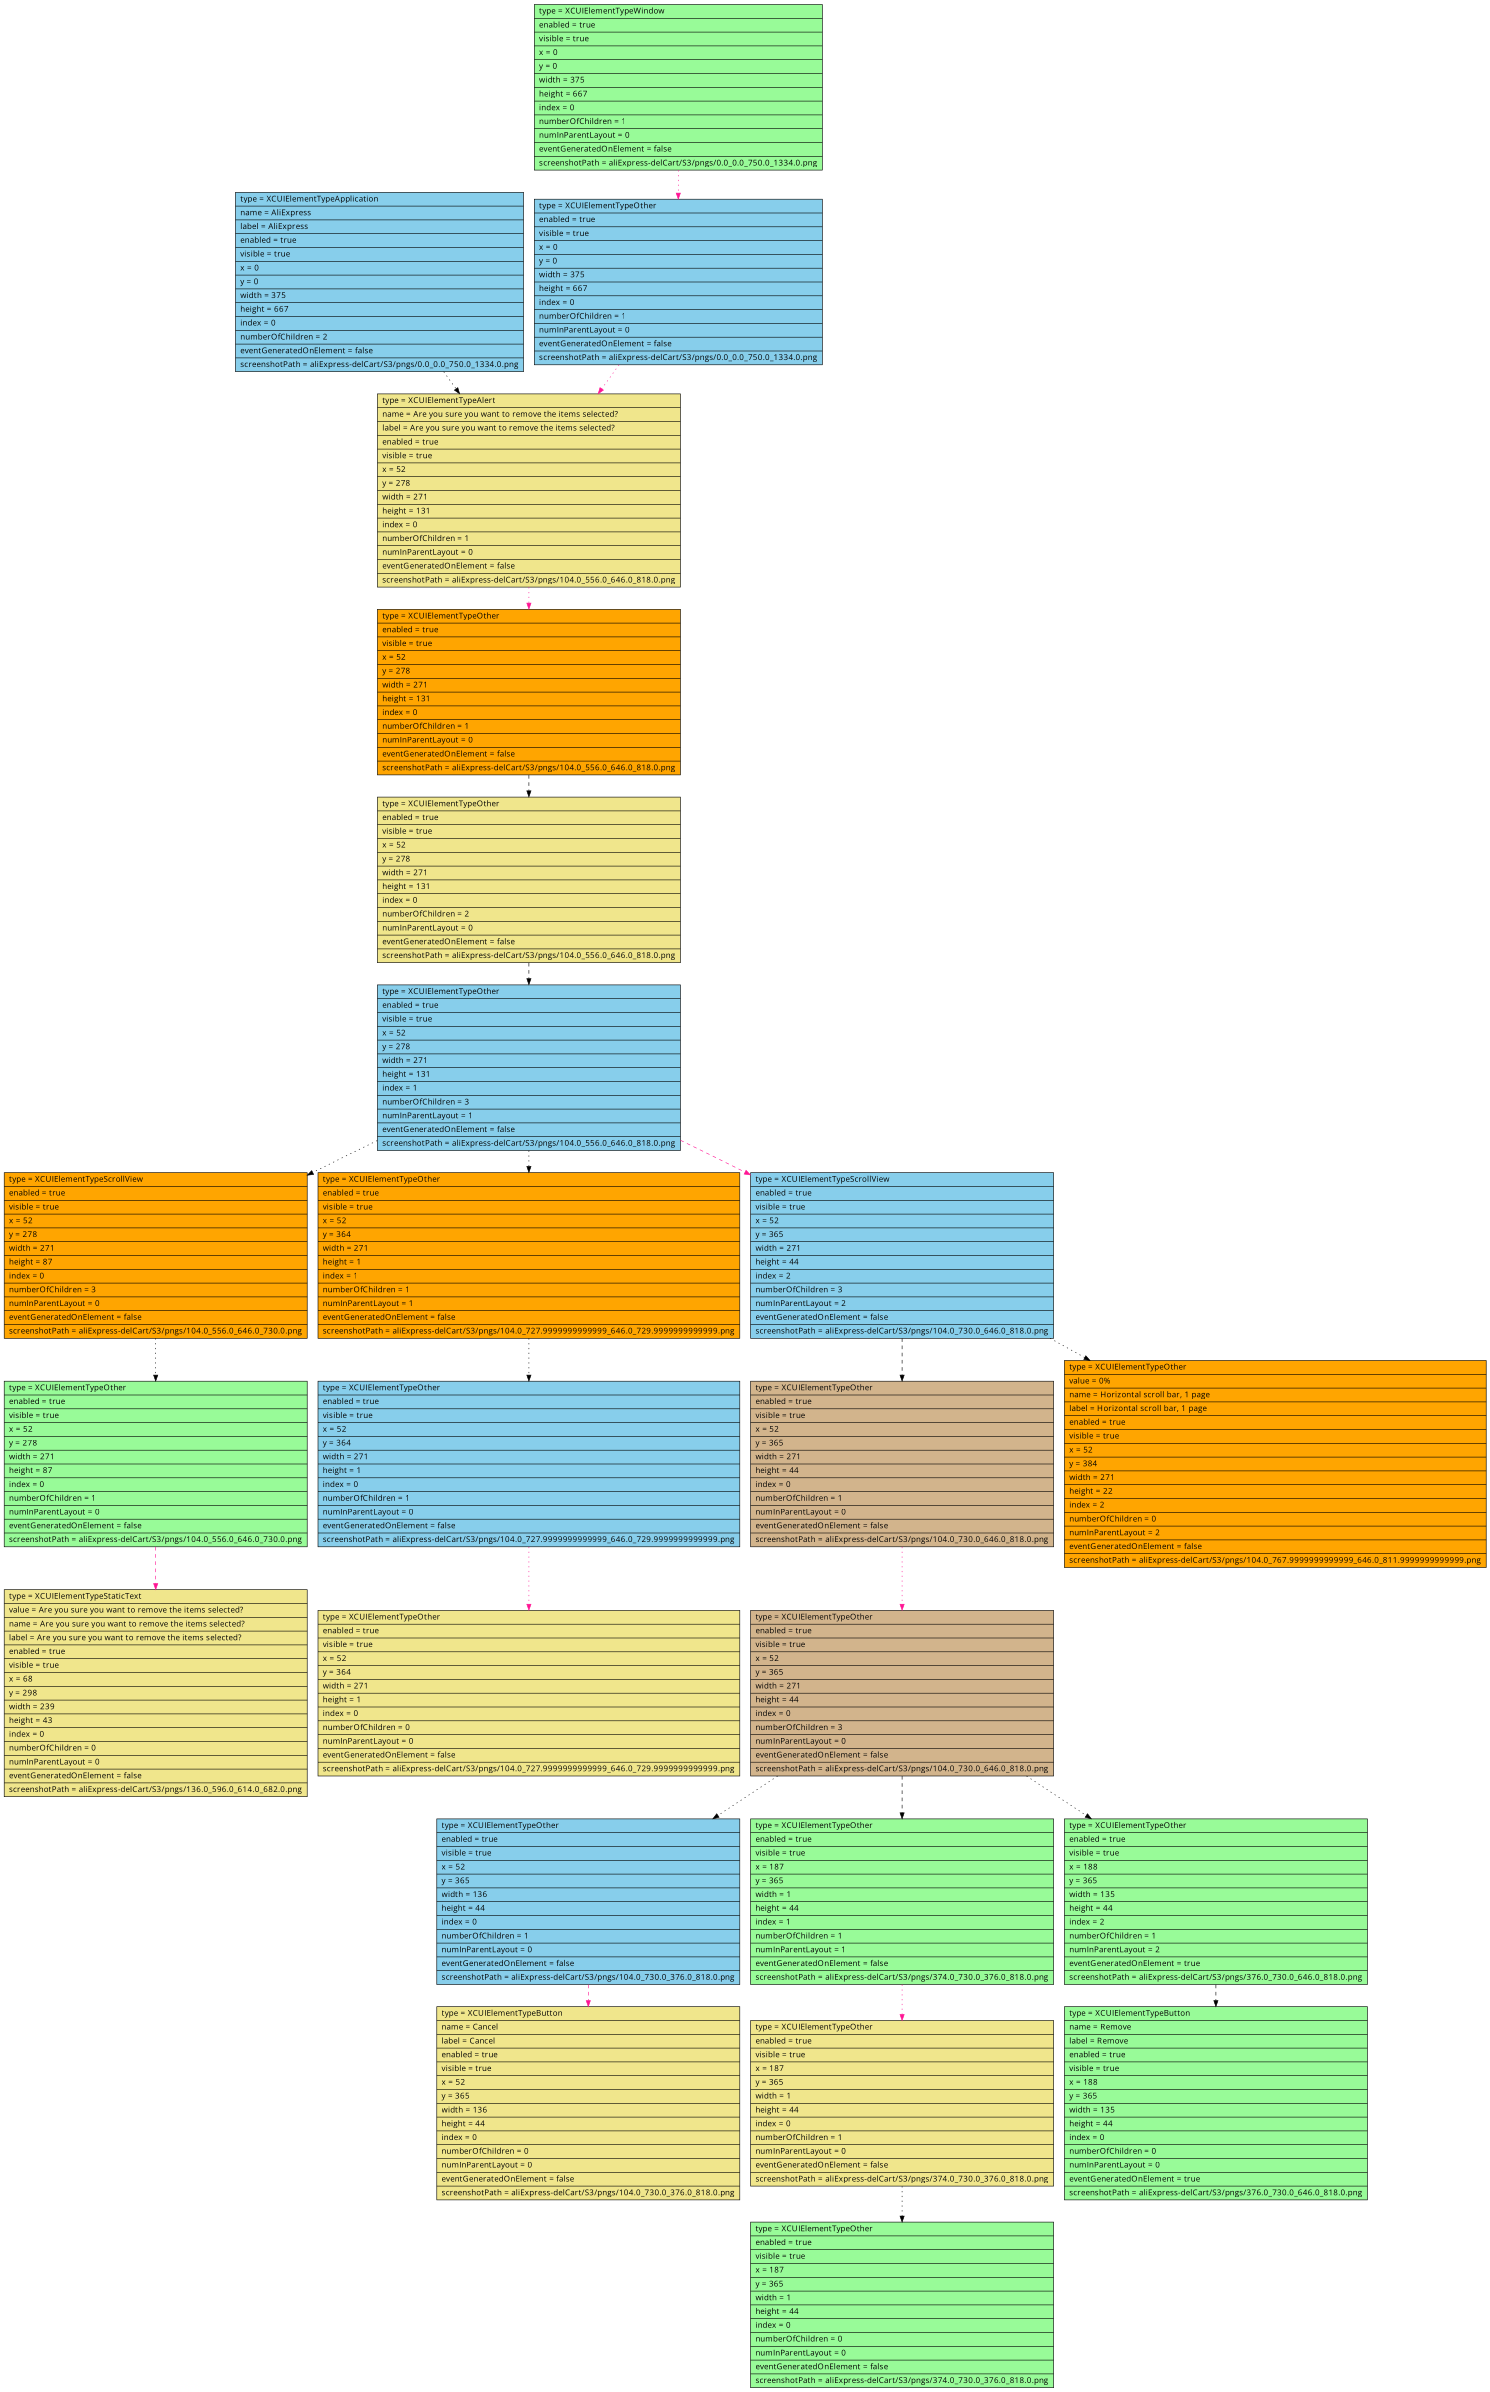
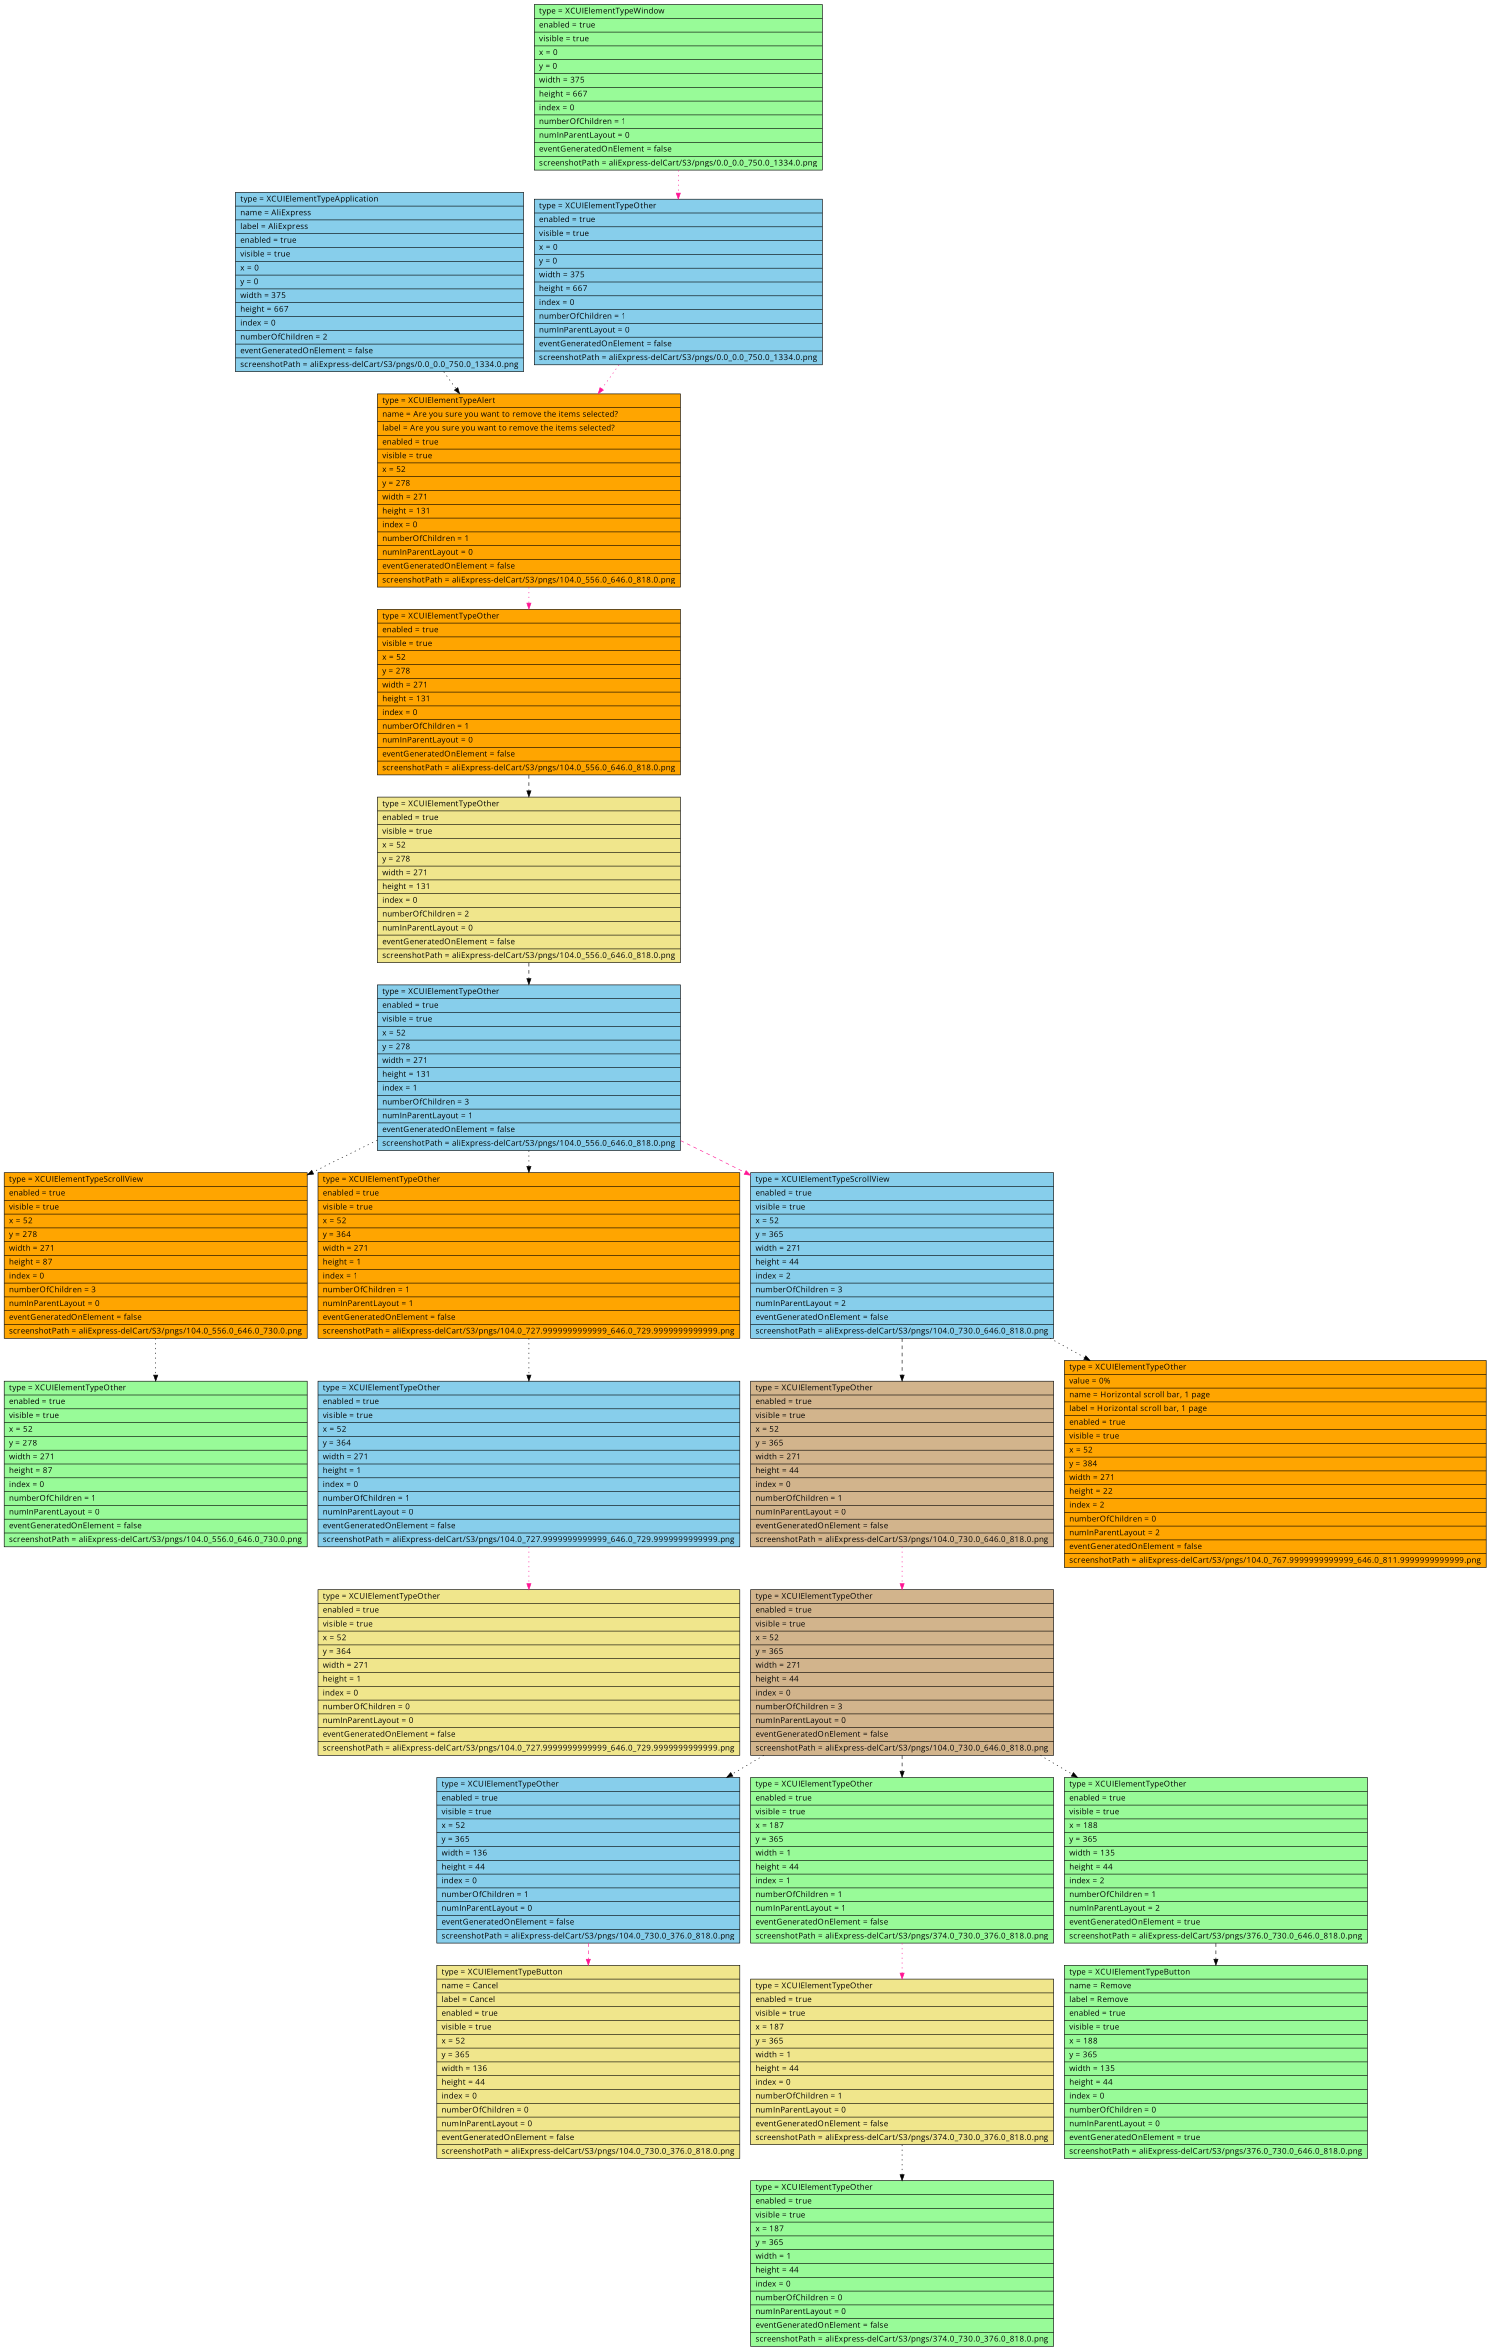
node "type = XCUIElementTypeAlert": fillcolor khaki -> orange
node "type = XCUIElementTypeStaticText": removed
